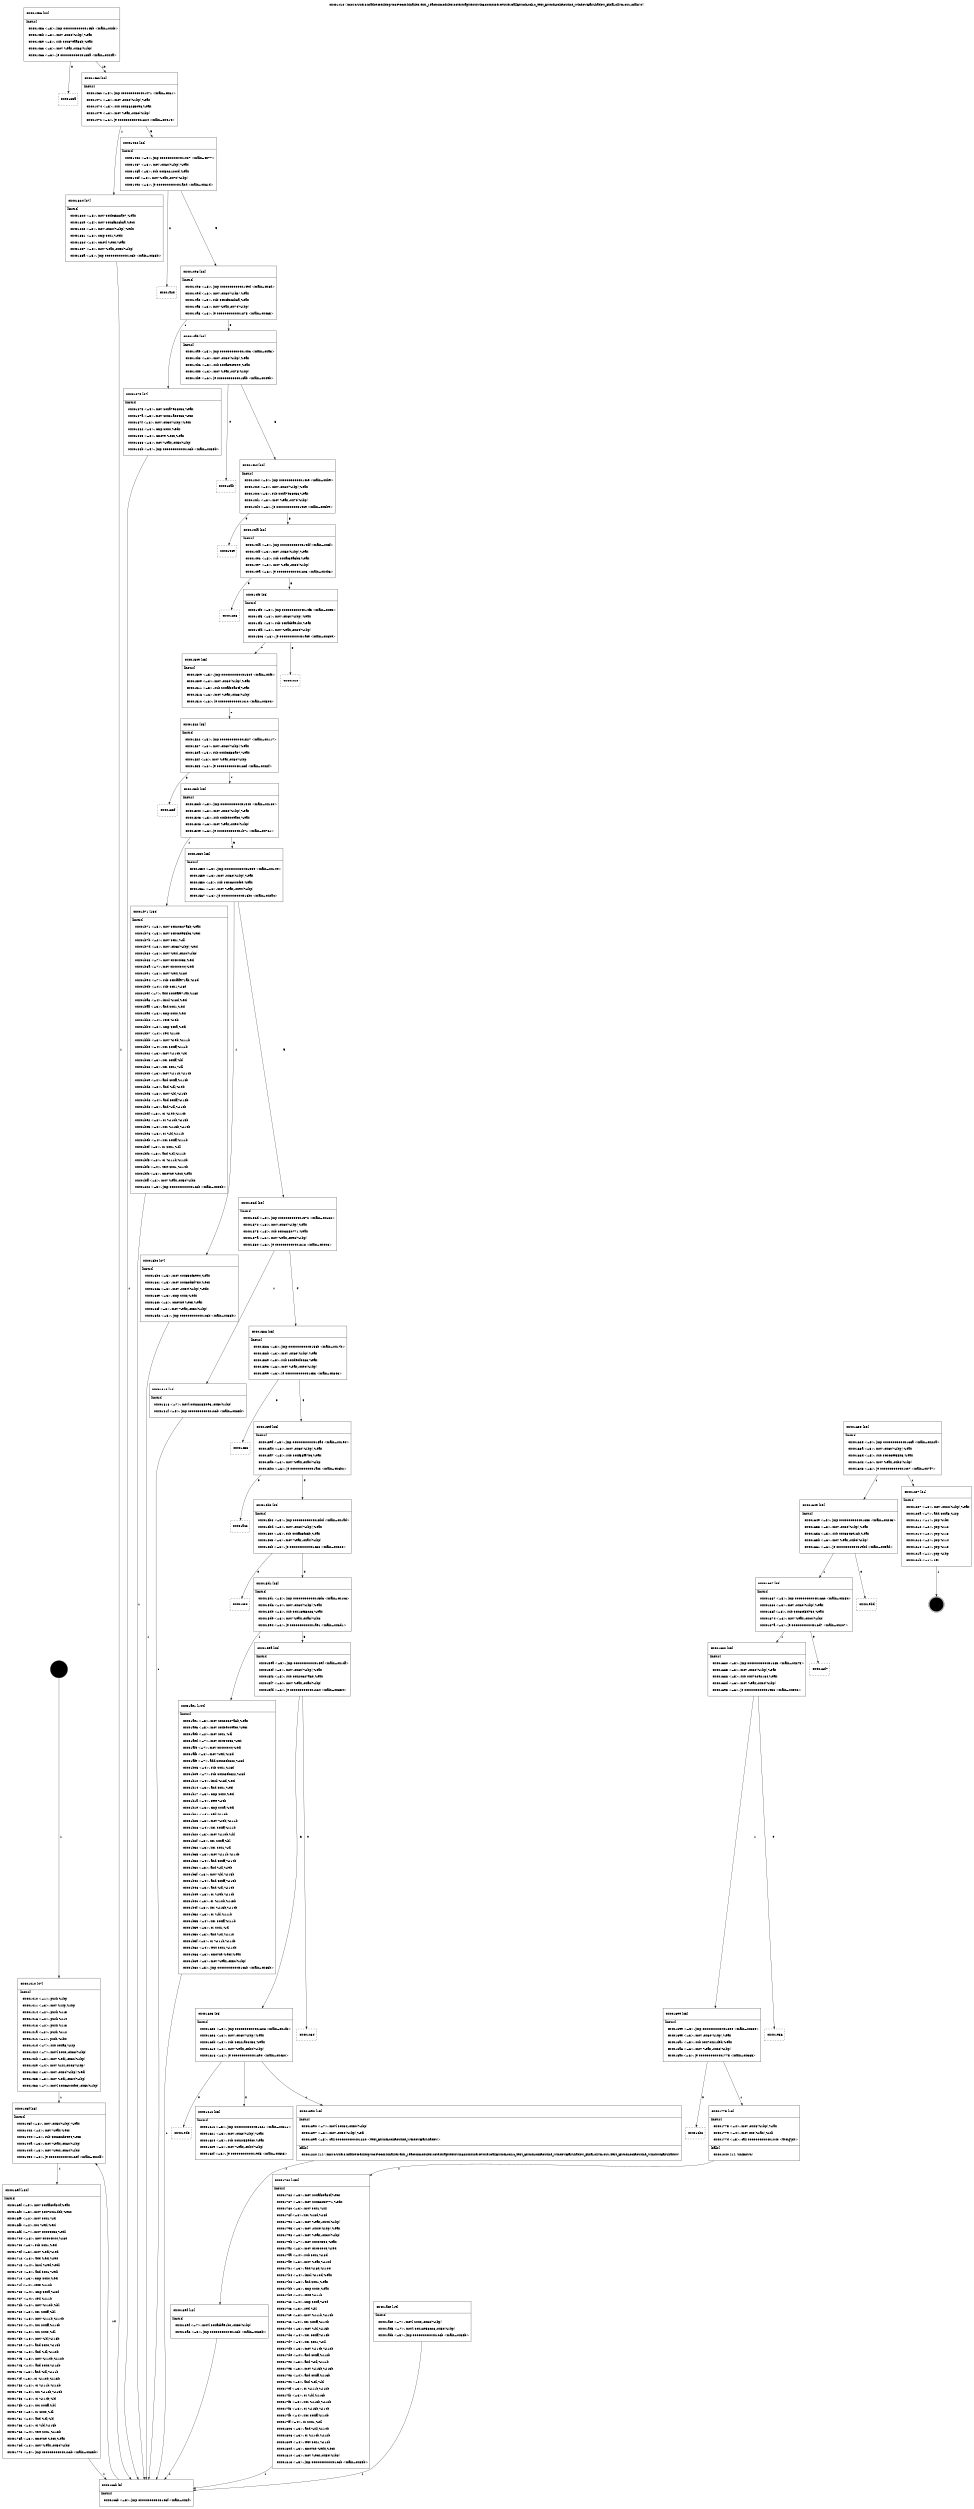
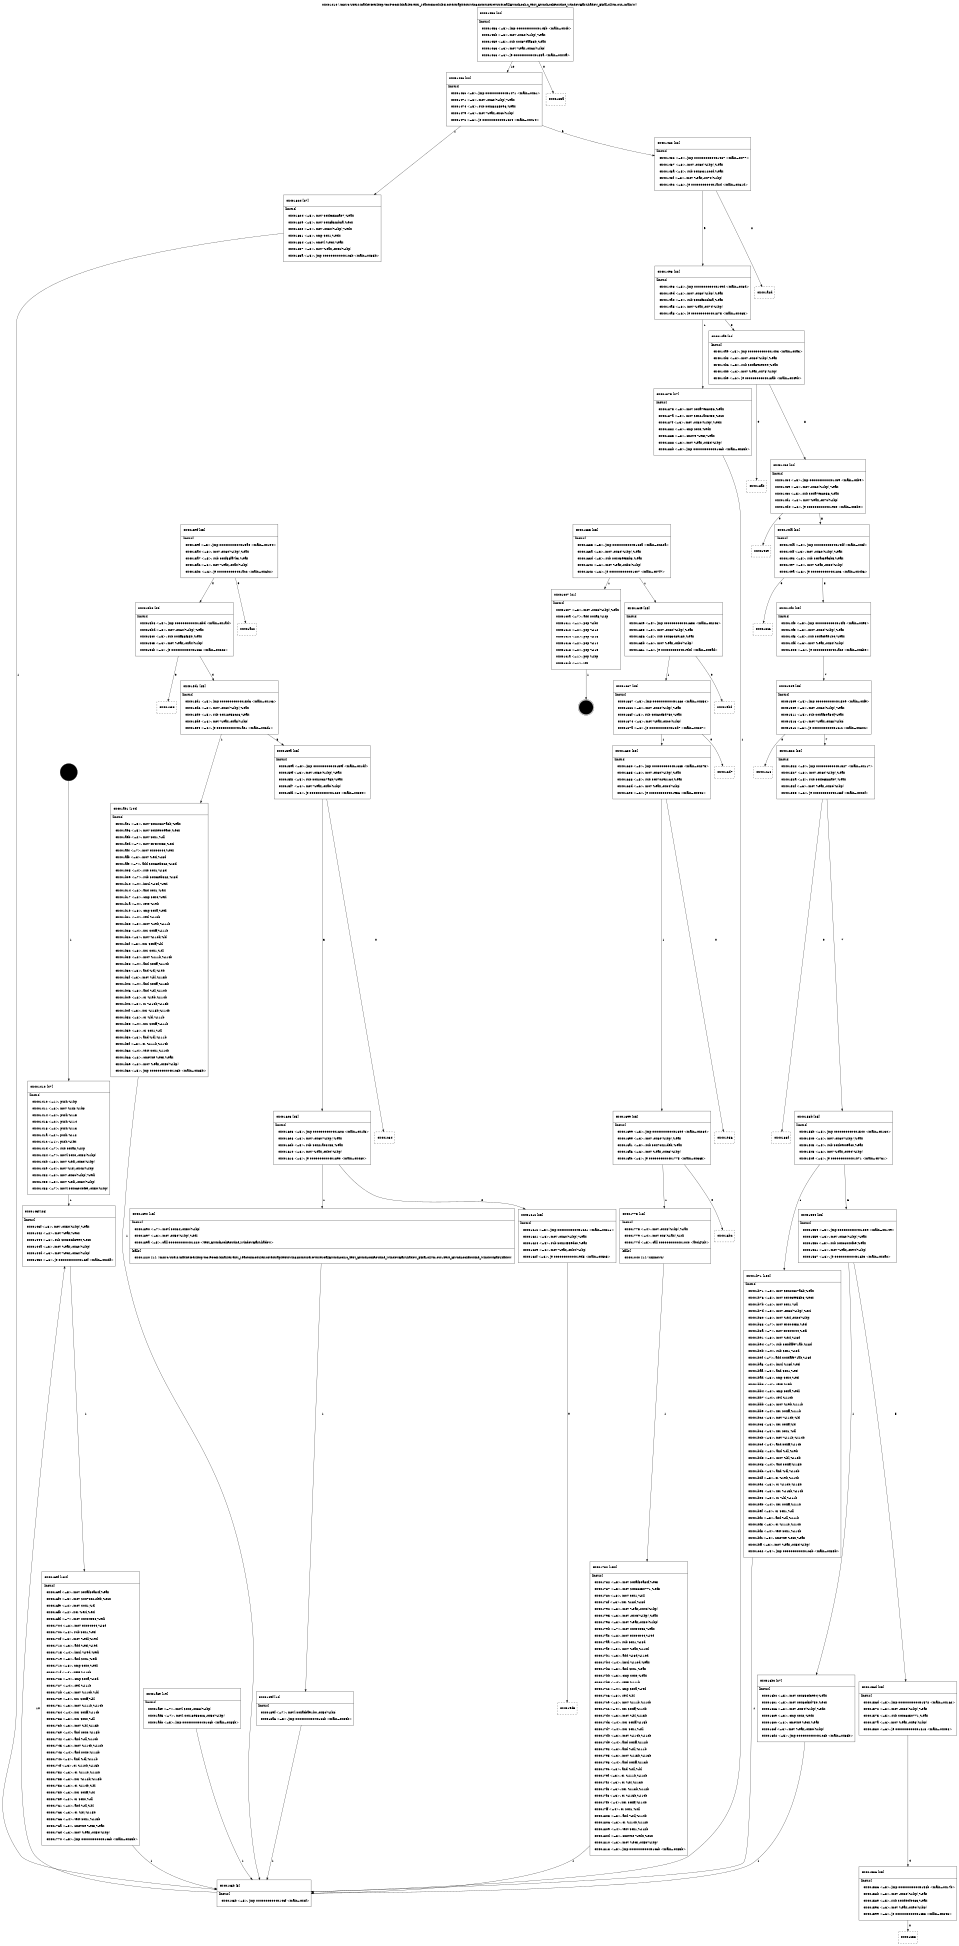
edge "0x4014f0 [25]" -> "0x401c1c": now "0x401509 [25]" -> "0x401c1c"
edge "0x401586 [25]" -> "0x40159f [25]": removed, label "4"
node "0x401818 [12]": removed
edge "0x401603 [25]" -> "0x4019d5": now "0x40161c [25]" -> "0x4019d5"
